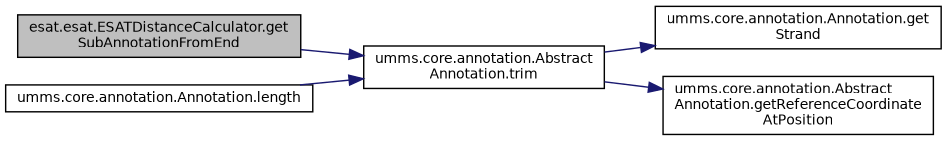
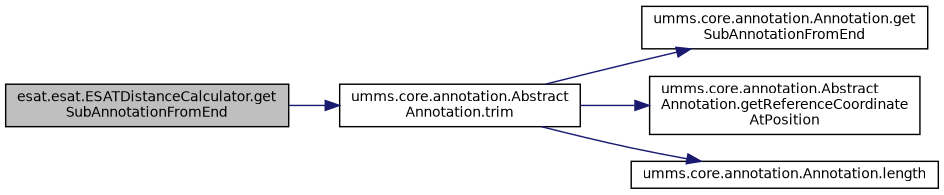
node "umms.core.annotation.Annotation.get Strand": label "umms.core.annotation.Annotation.get Strand" -> "umms.core.annotation.Annotation.get SubAnnotationFromEnd"
edge "umms.core.annotation.Annotation.length" -> "umms.core.annotation.Abstract Annotation.trim": reversed
